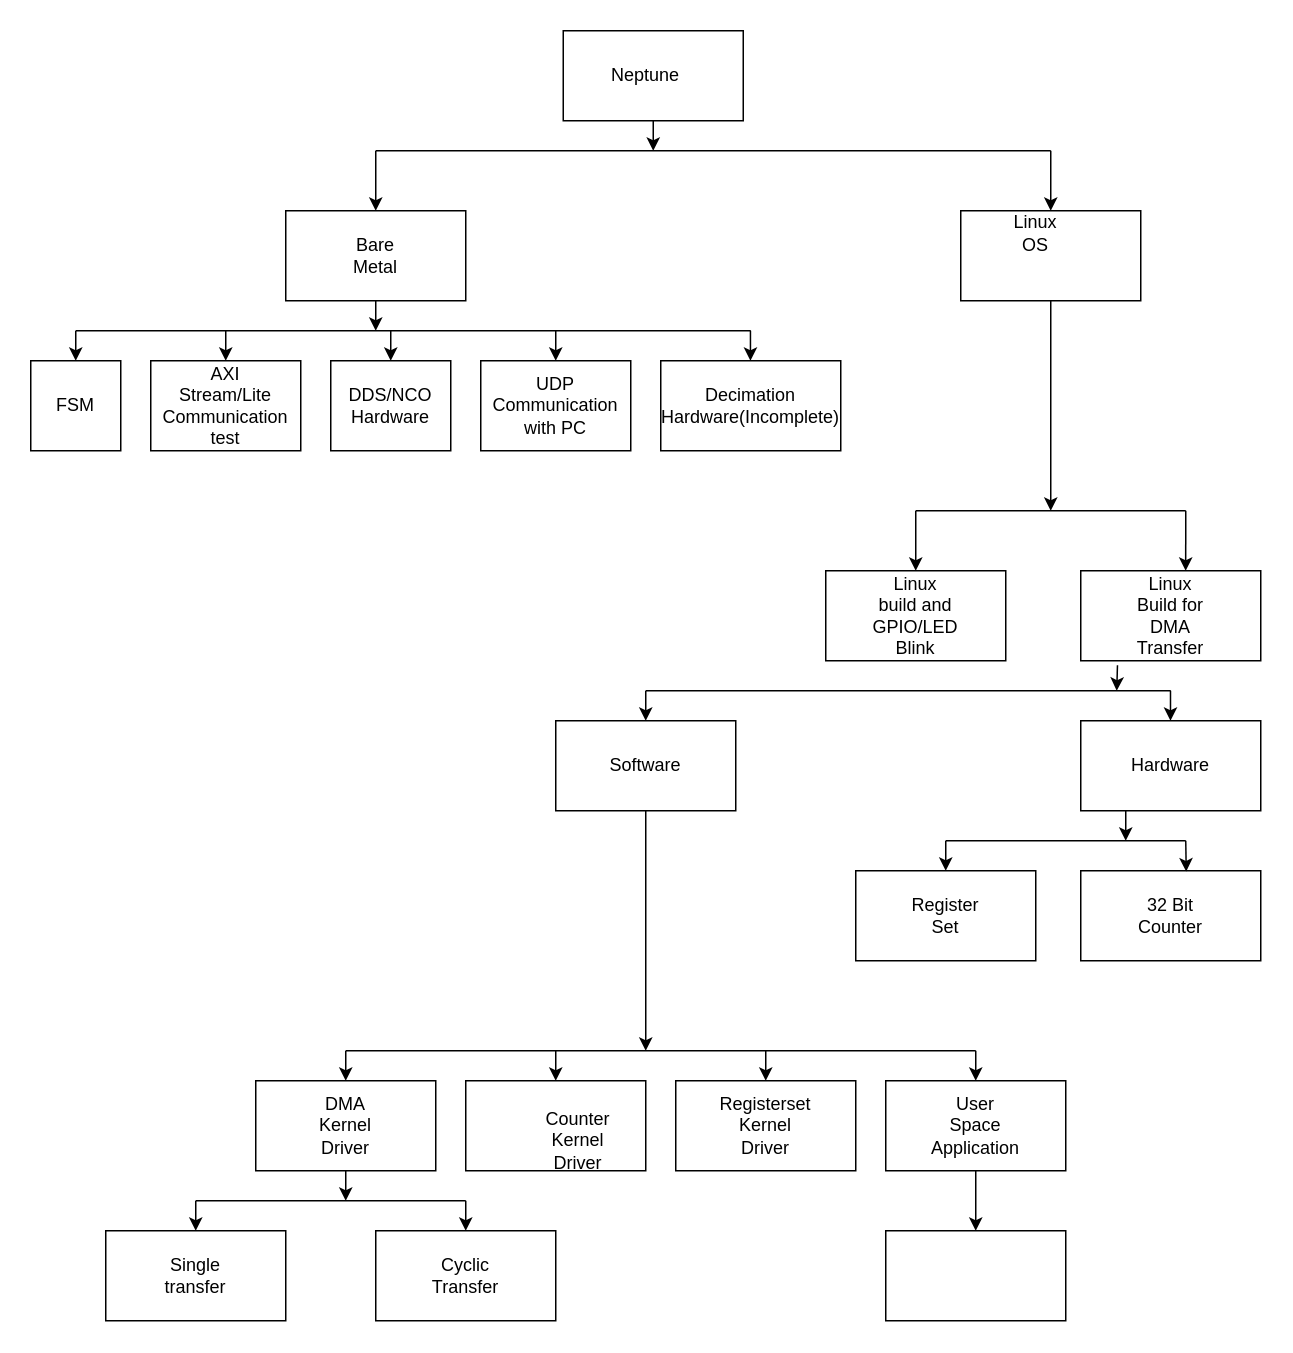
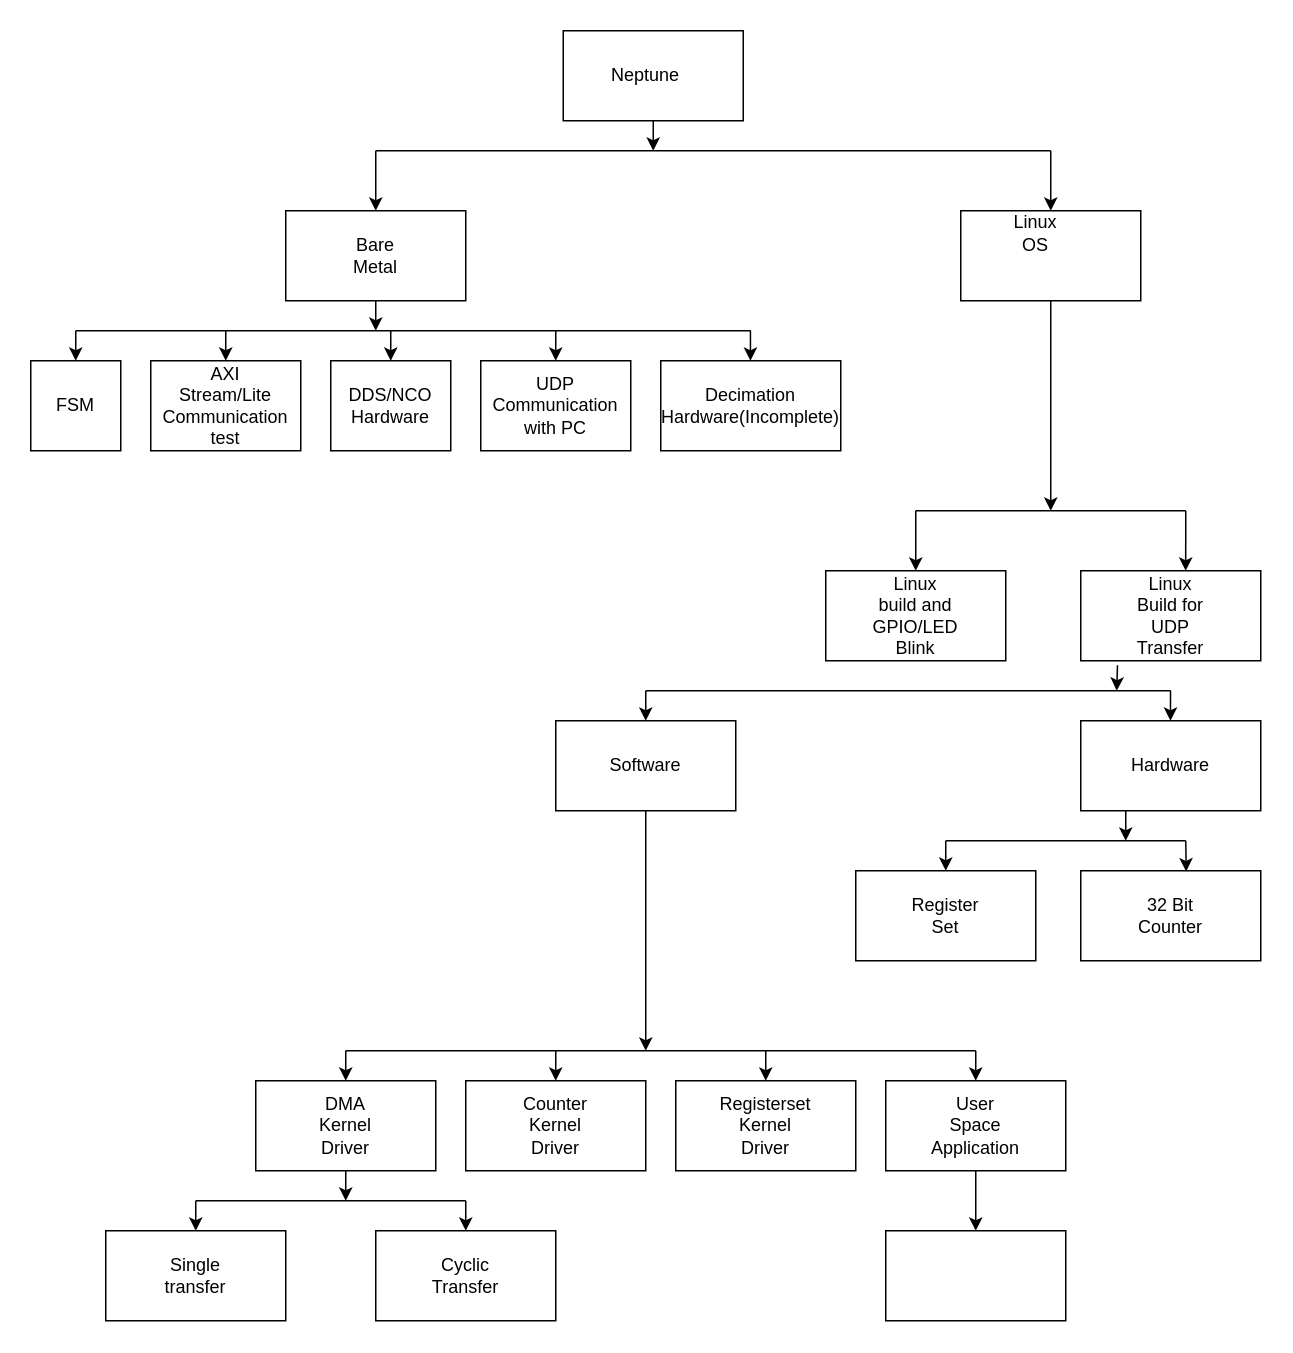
node "Linux Build for DMA Transfer": label "Linux Build for DMA Transfer" -> "Linux Build for UDP Transfer"
node "Counter Kernel Driver": moved (578, 1141) -> (556, 1126)
